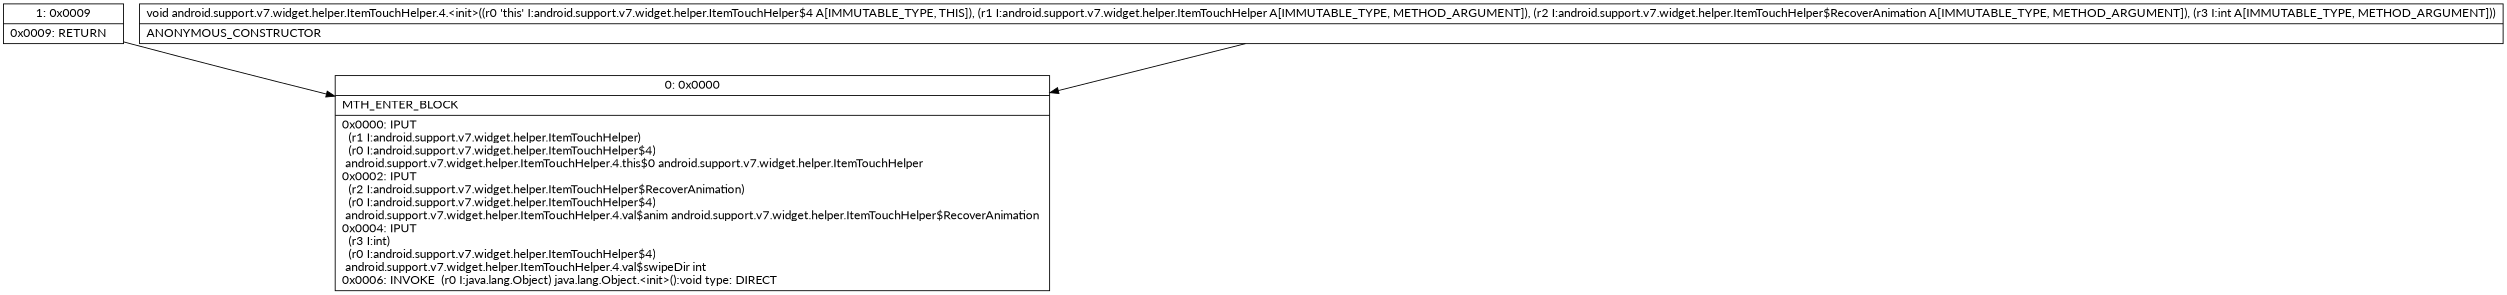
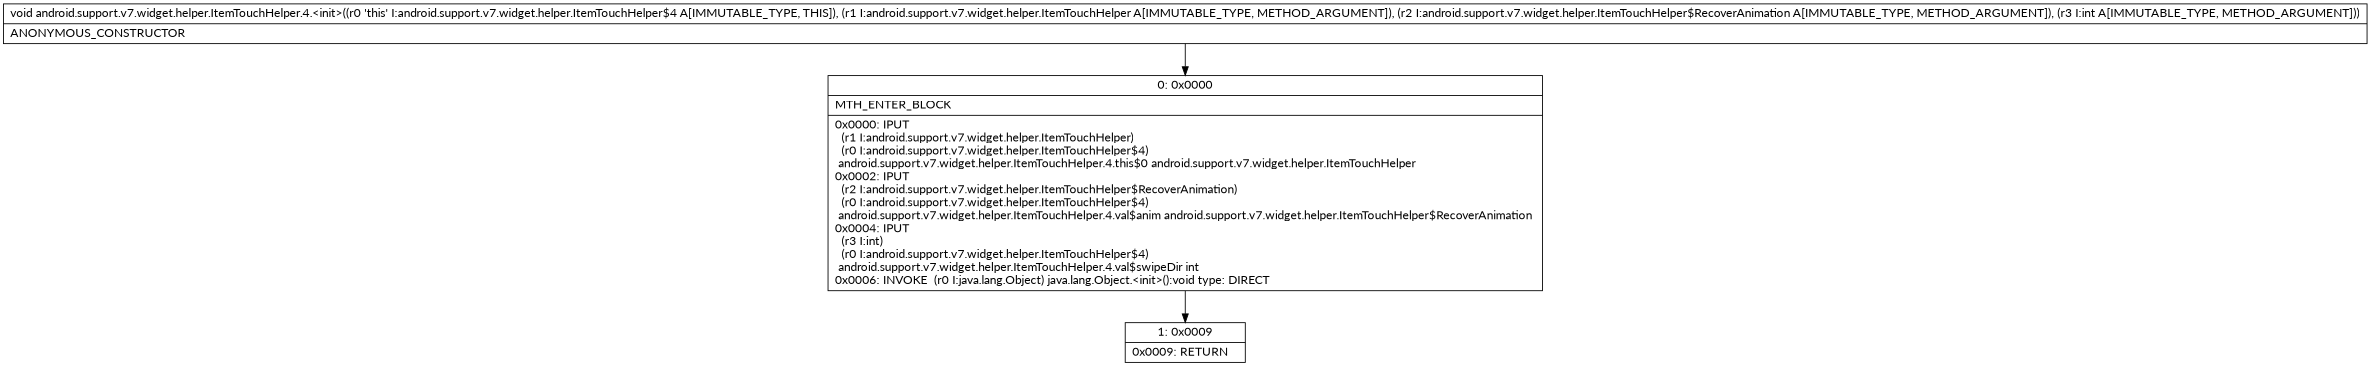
edge "1: 0x0009" -> "0: 0x0000": reversed
